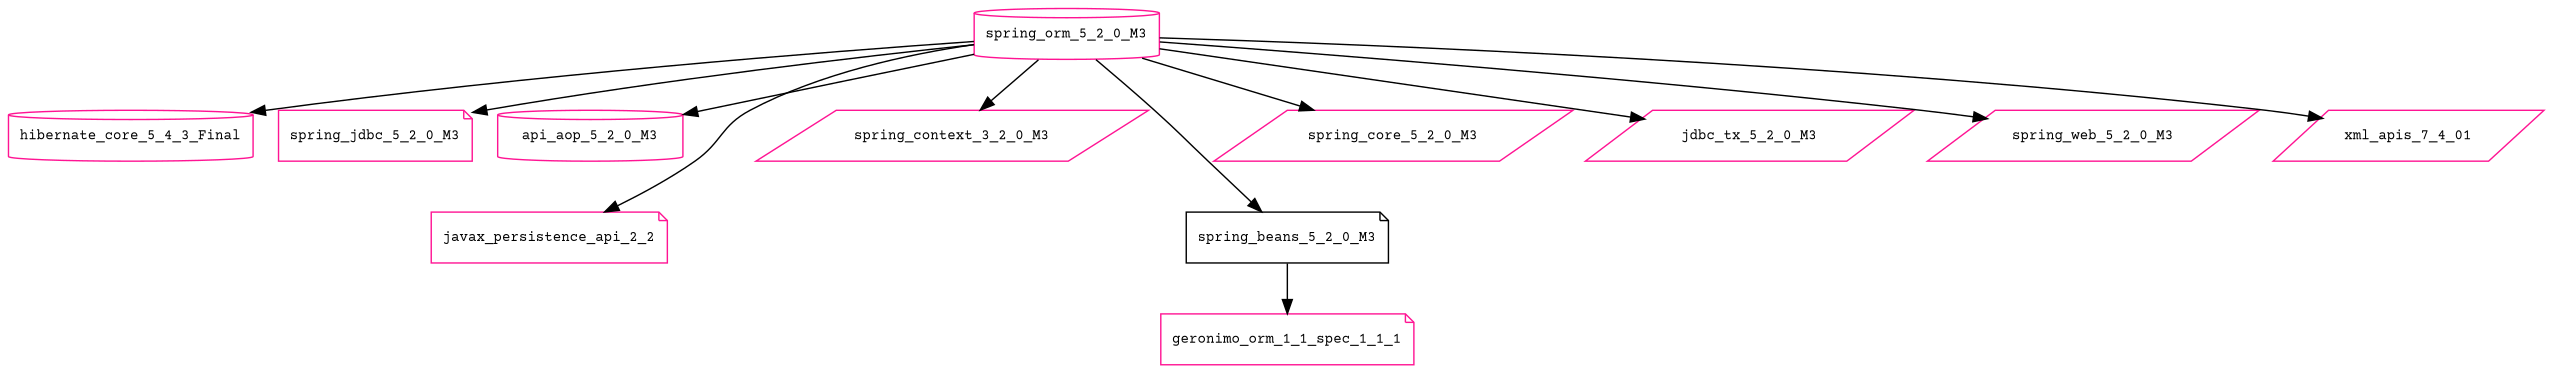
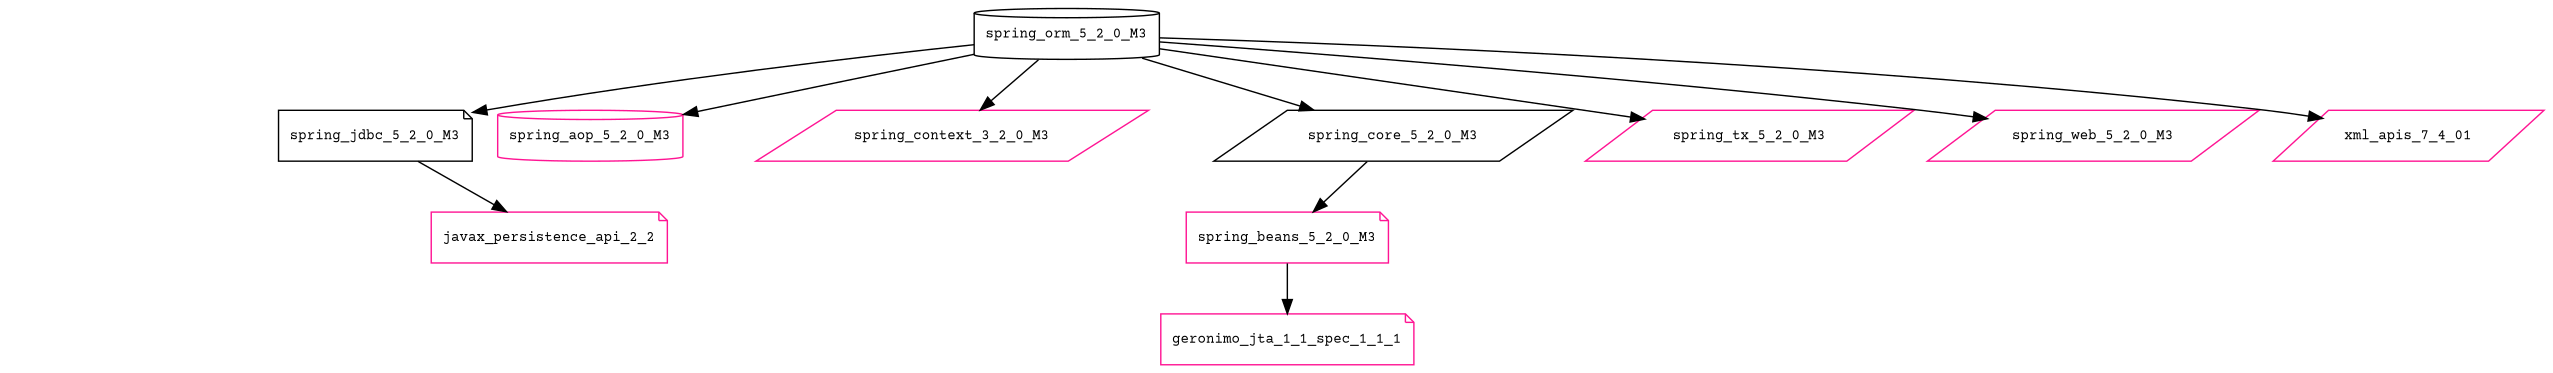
node "spring_orm_5_2_0_M3": color deeppink -> black
edge "spring_orm_5_2_0_M3" -> "javax_persistence_api_2_2": now "spring_jdbc_5_2_0_M3" -> "javax_persistence_api_2_2"
edge "spring_orm_5_2_0_M3" -> "spring_beans_5_2_0_M3": now "spring_core_5_2_0_M3" -> "spring_beans_5_2_0_M3"
node "hibernate_core_5_4_3_Final": removed
node "spring_jdbc_5_2_0_M3": color deeppink -> black
node "api_aop_5_2_0_M3": label "api_aop_5_2_0_M3" -> "spring_aop_5_2_0_M3"
node "spring_core_5_2_0_M3": color deeppink -> black
node "jdbc_tx_5_2_0_M3": label "jdbc_tx_5_2_0_M3" -> "spring_tx_5_2_0_M3"
node "spring_beans_5_2_0_M3": color black -> deeppink
node "geronimo_orm_1_1_spec_1_1_1": label "geronimo_orm_1_1_spec_1_1_1" -> "geronimo_jta_1_1_spec_1_1_1"
